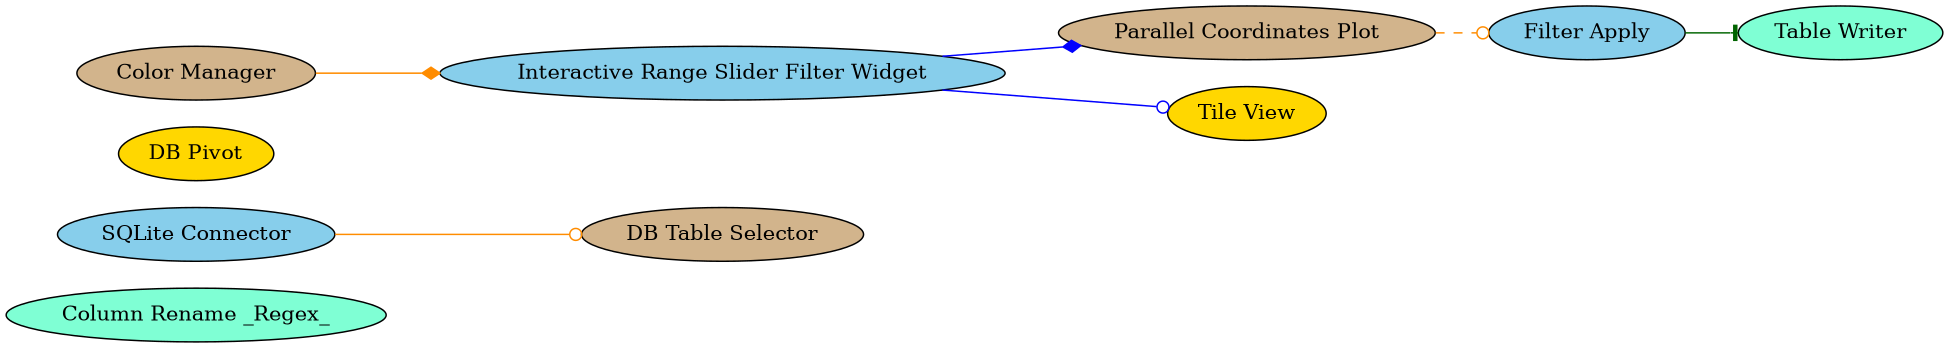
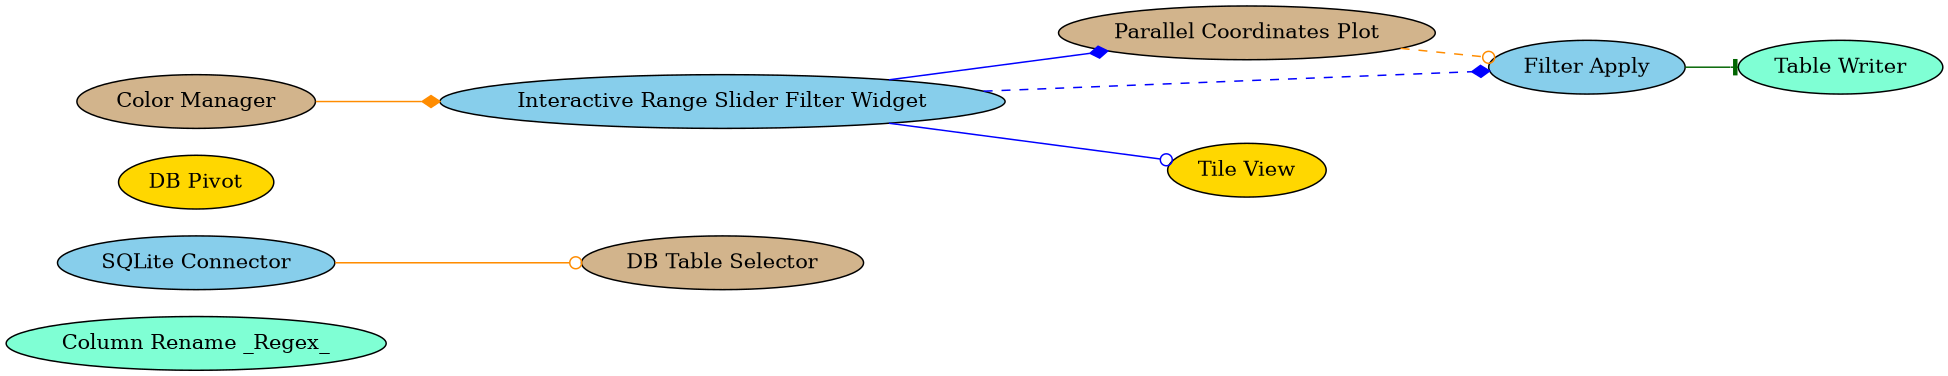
edge "Interactive Range Slider Filter Widget" -> "Filter Apply": added
